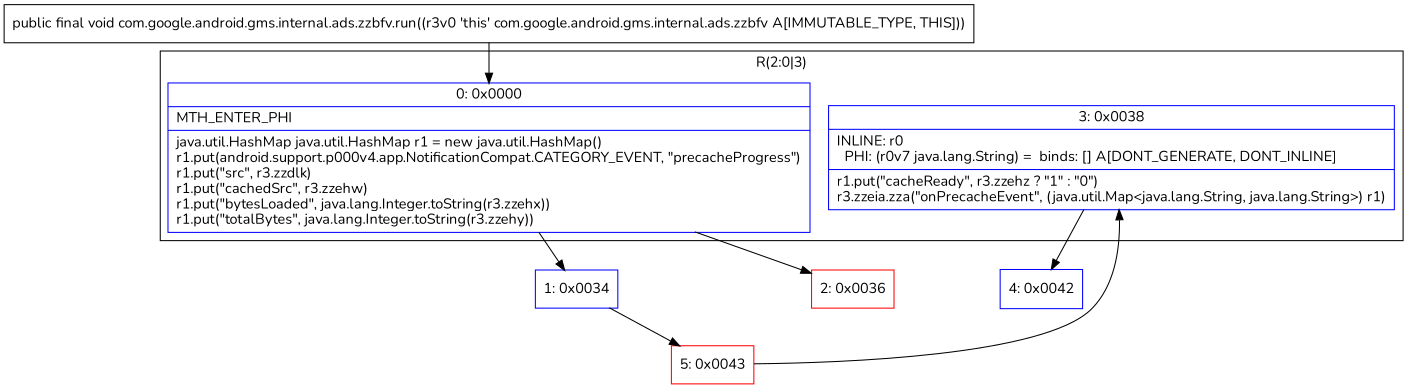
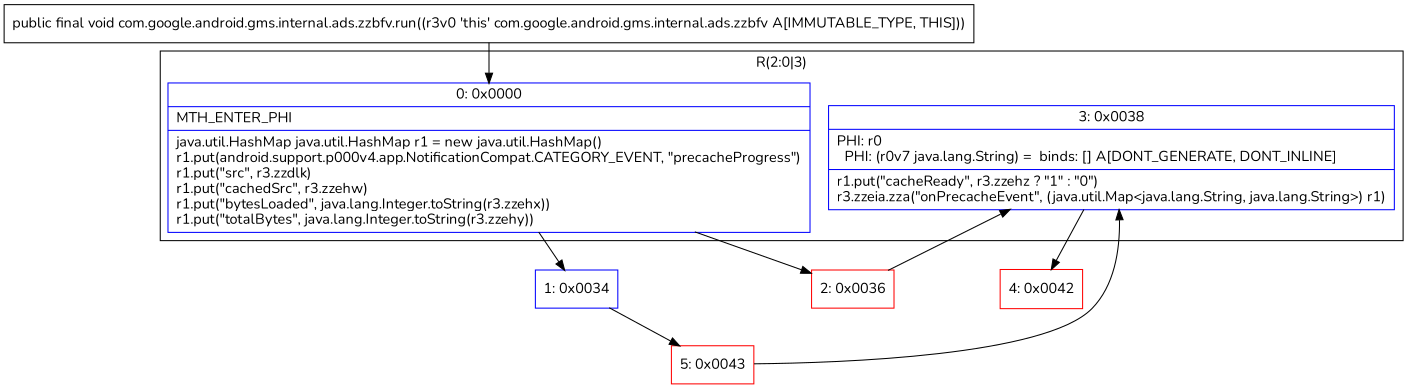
node "3: 0x0038": text "INLINE: r0" -> "PHI: r0"
edge "2: 0x0036" -> "3: 0x0038": added
node "4: 0x0042": color blue -> red
